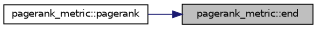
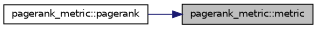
node "pagerank_metric::end": label "pagerank_metric::end" -> "pagerank_metric::metric"
